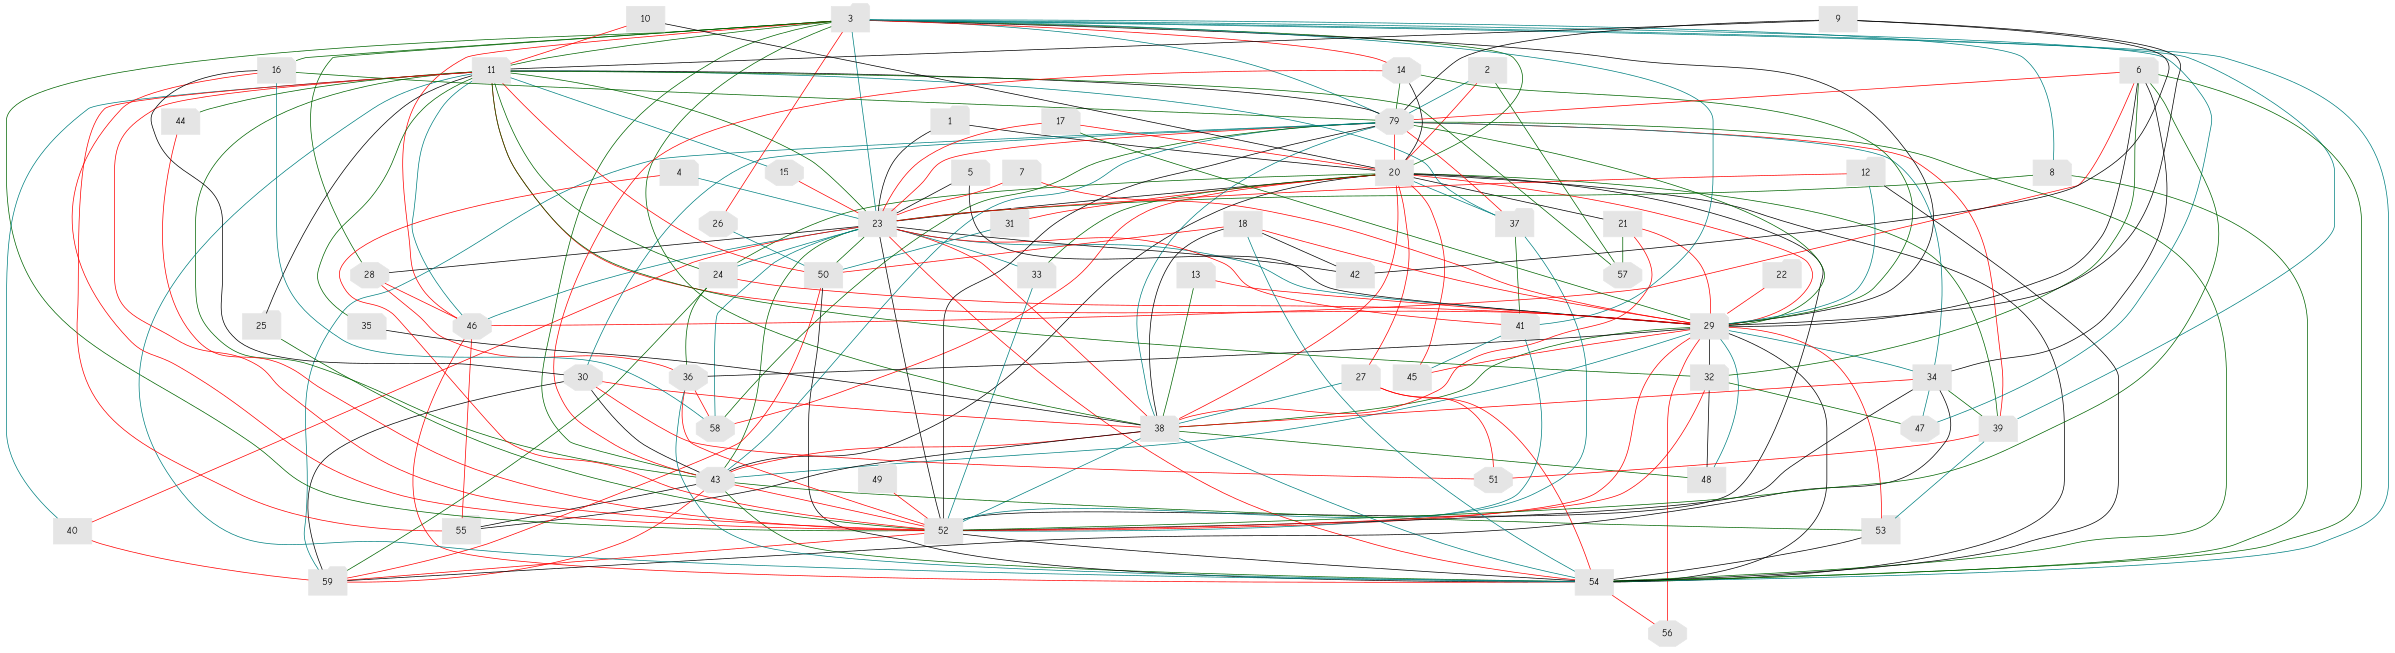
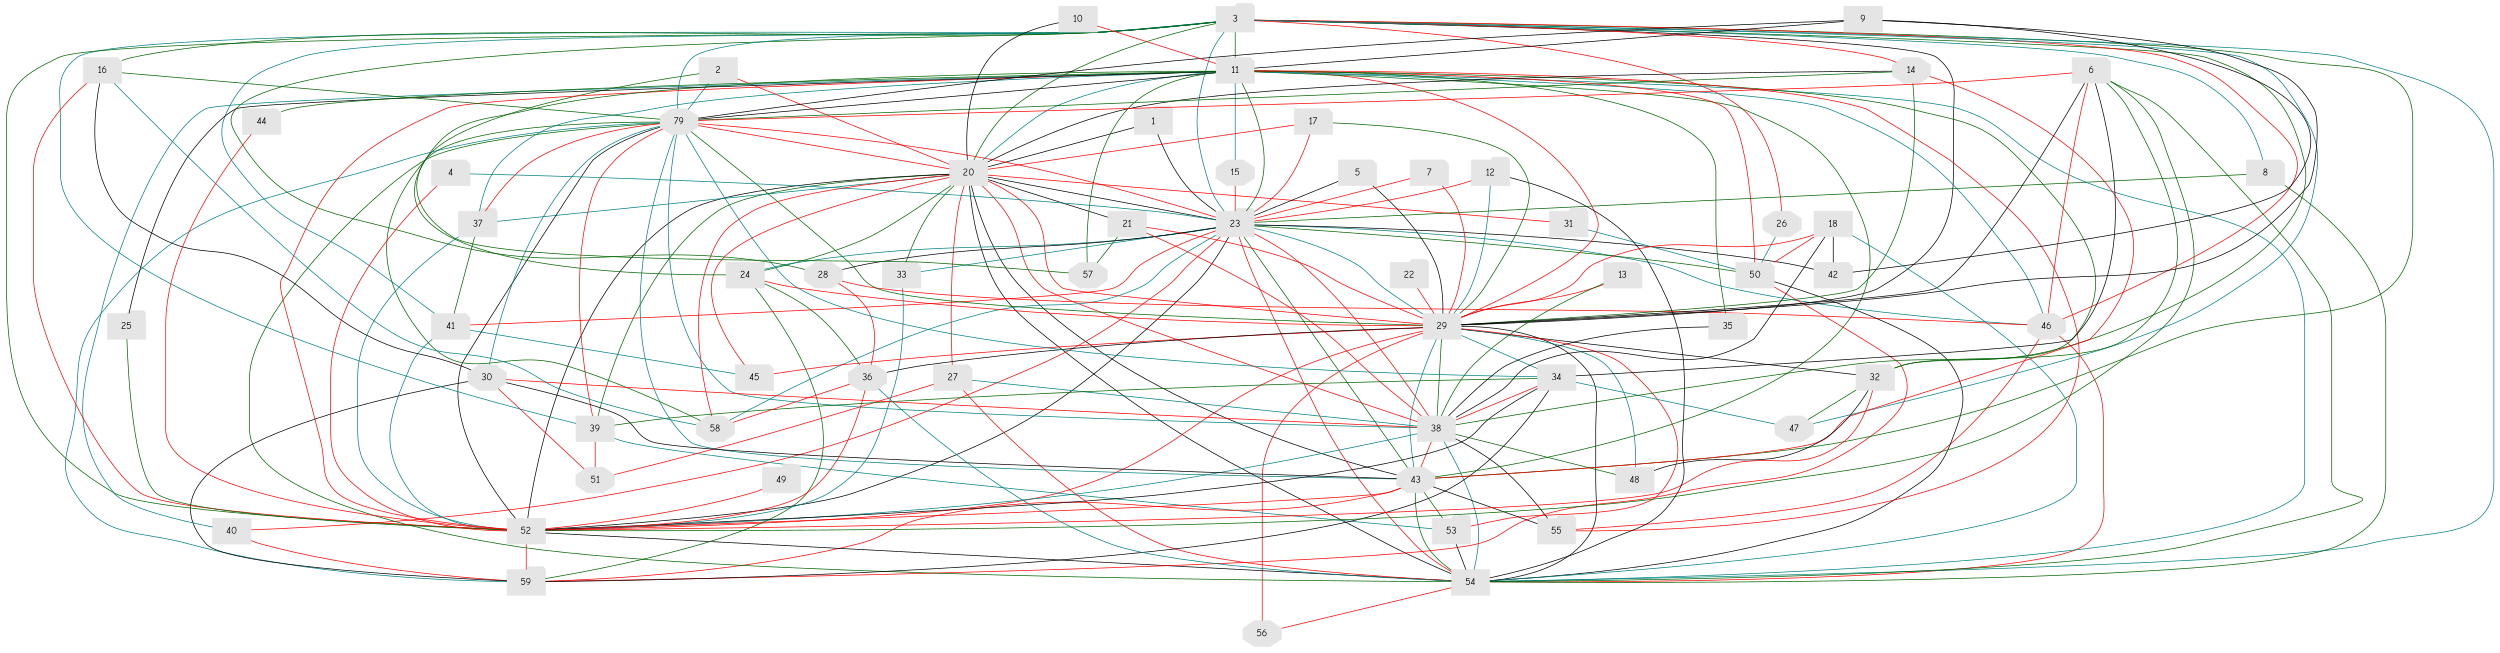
edge "11" -- "20": added
